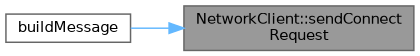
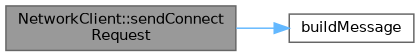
edge "buildMessage" -> "NetworkClient::sendConnect Request": reversed
